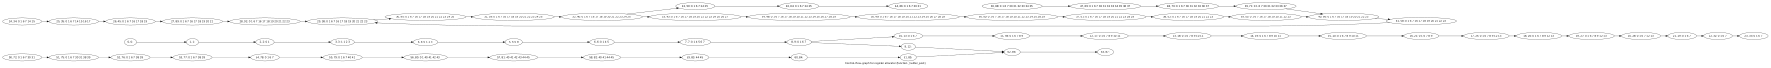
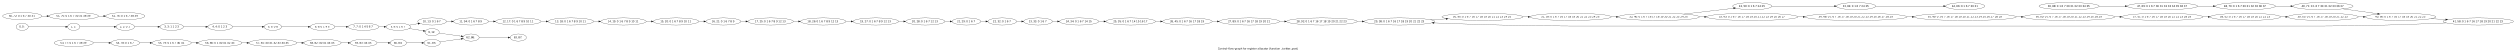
edge "23, 33: 0 1 6 7" -> "24, 34: 0 1 6 7 14 15": added
edge "52, 76: 0 1 6 7 38 39" -> "53, 77: 0 1 6 7 38 39": removed
